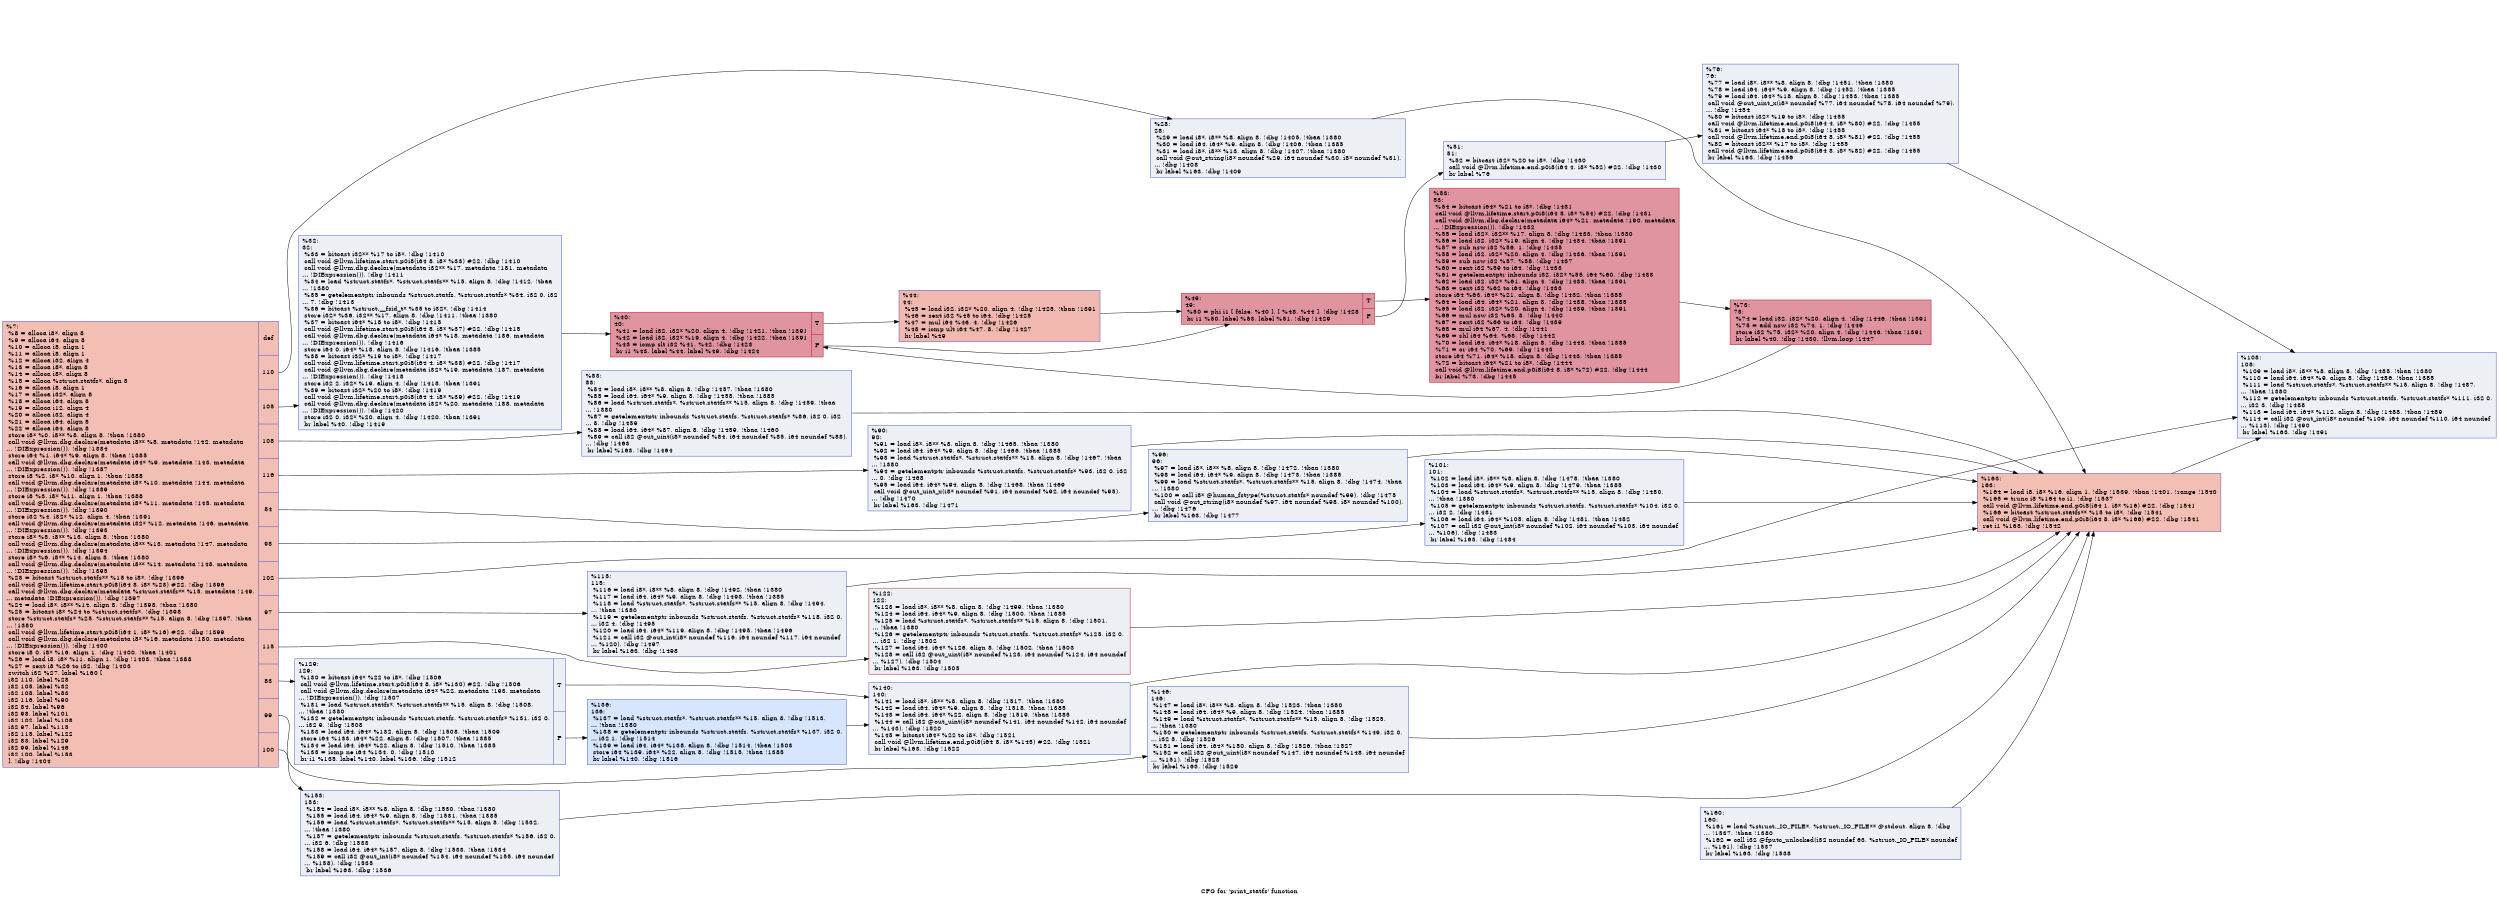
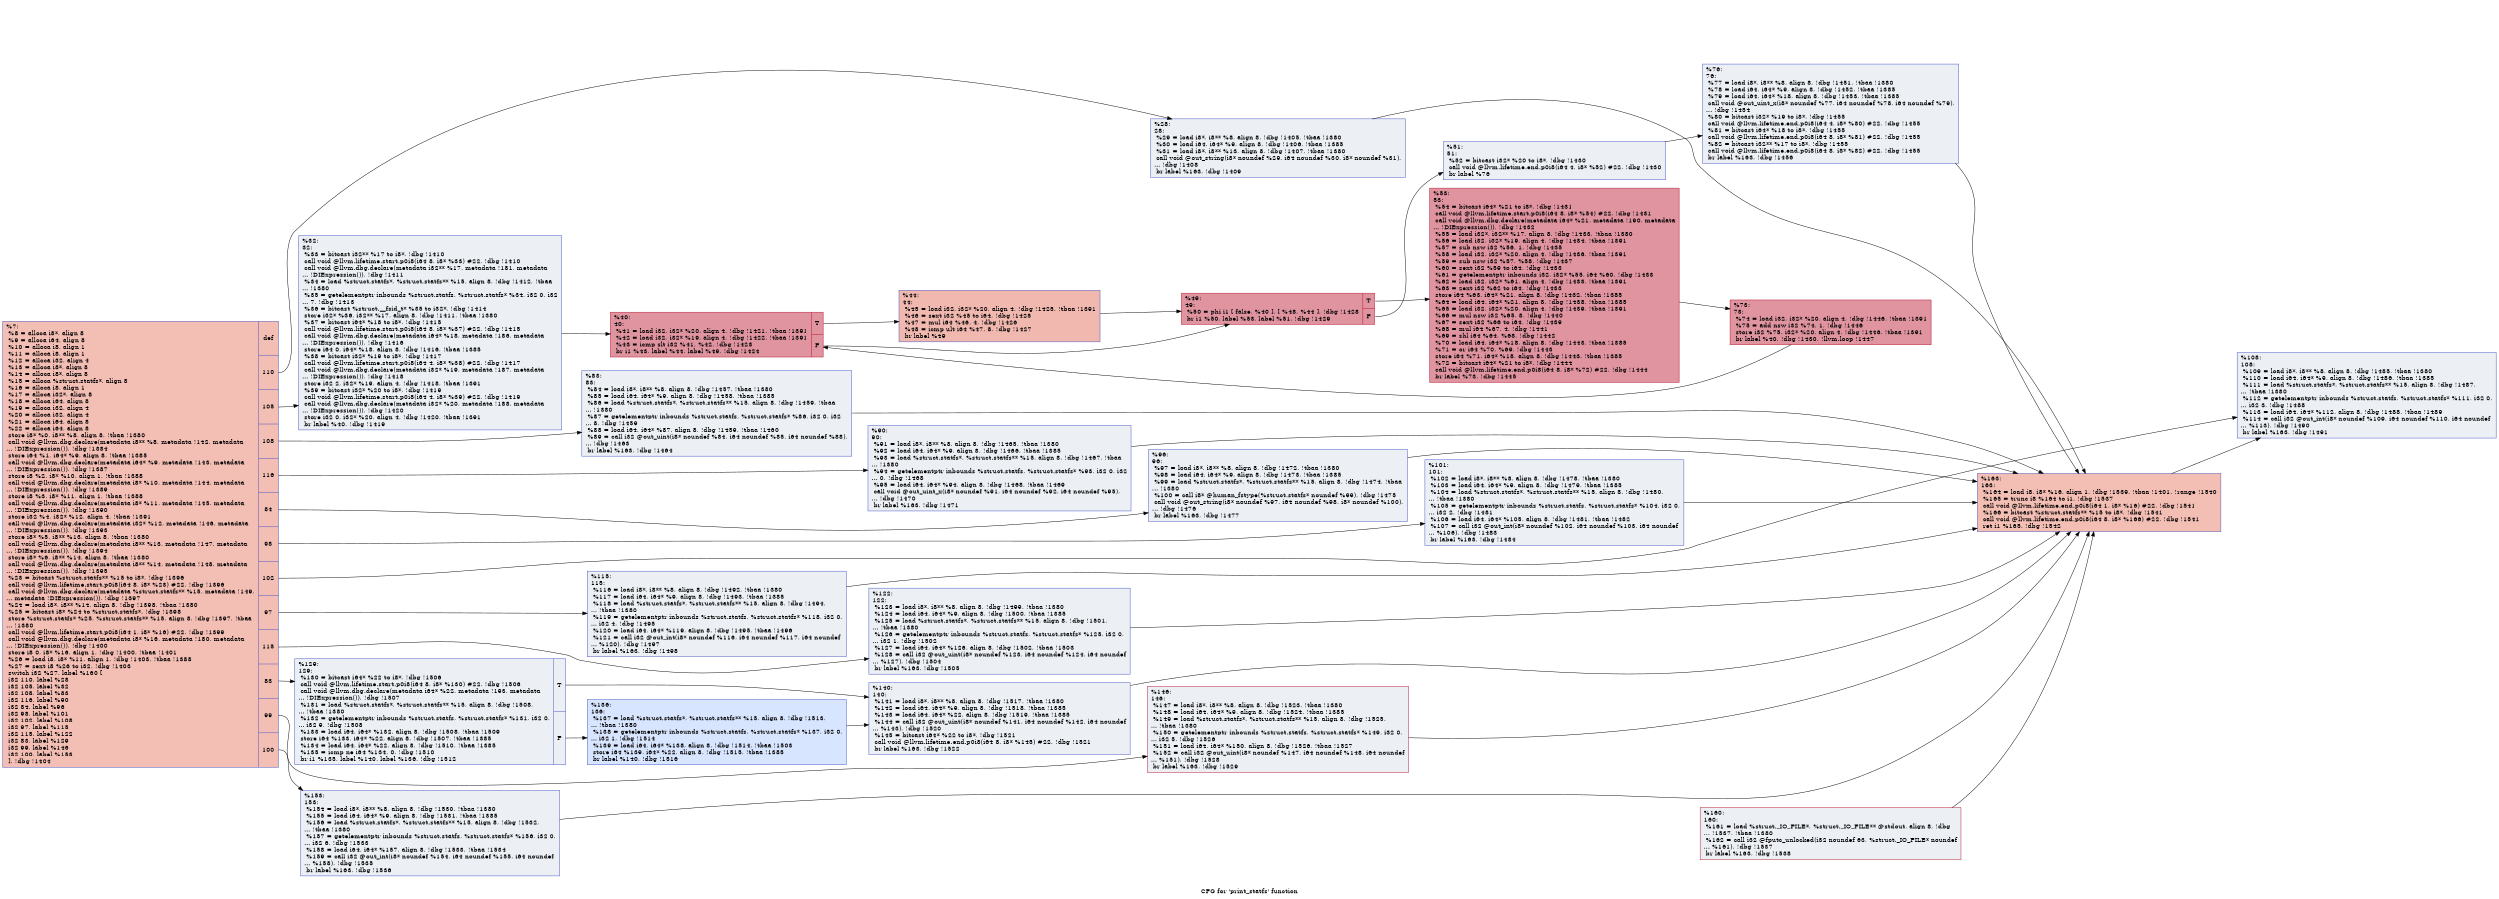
edge "%76:" -> "%108:": now "%76:" -> "%163:"
node "%7:": text "%19 = alloca i12, align 4" -> "%19 = alloca i32, align 4"
node "%122:": color #b70d28ff -> #3d50c3ff
node "%146:": color #3d50c3ff -> #b70d28ff
node "%160:": color #3d50c3ff -> #b70d28ff
